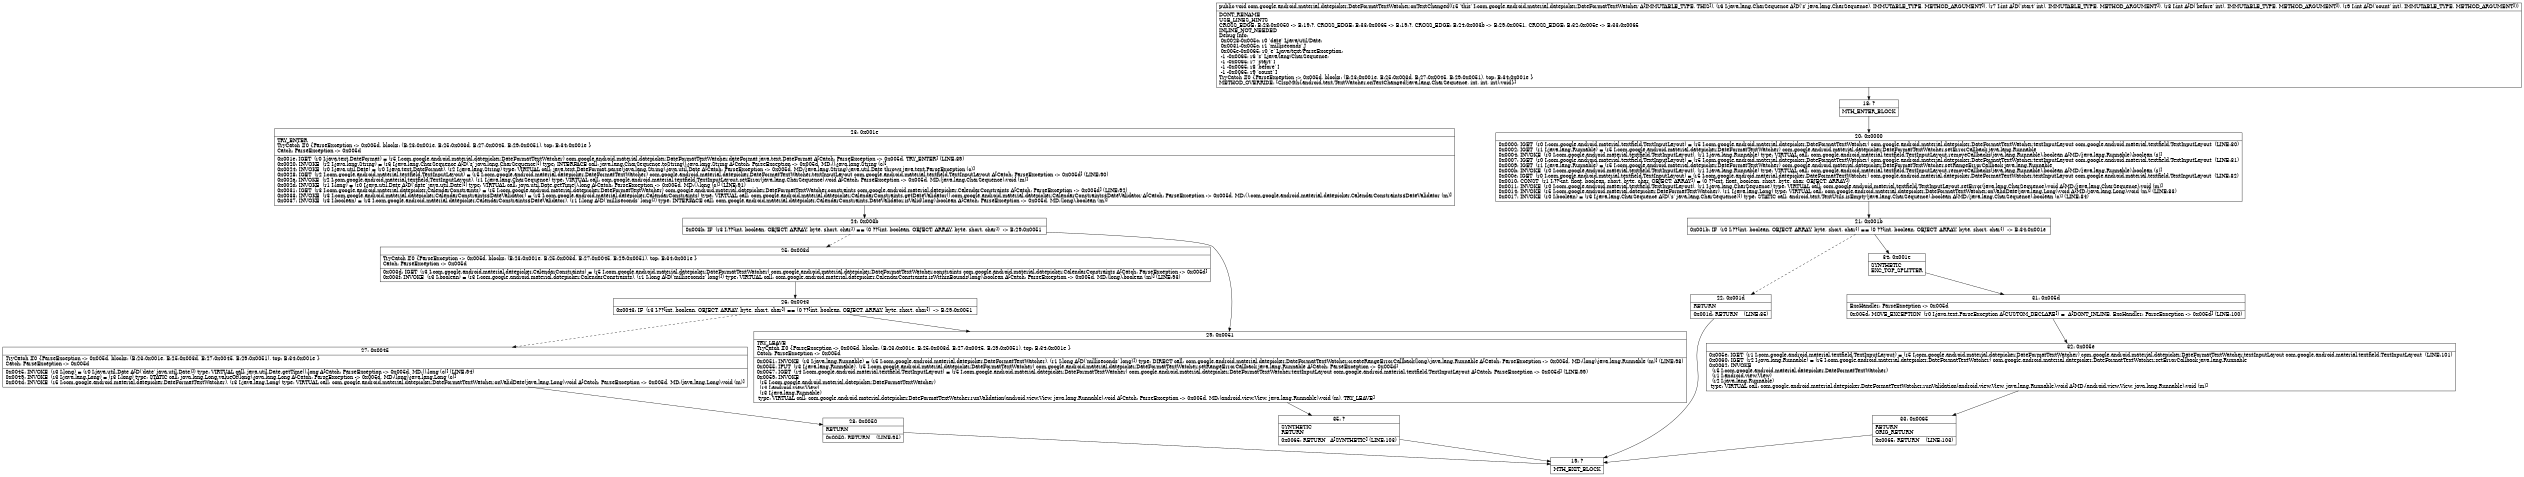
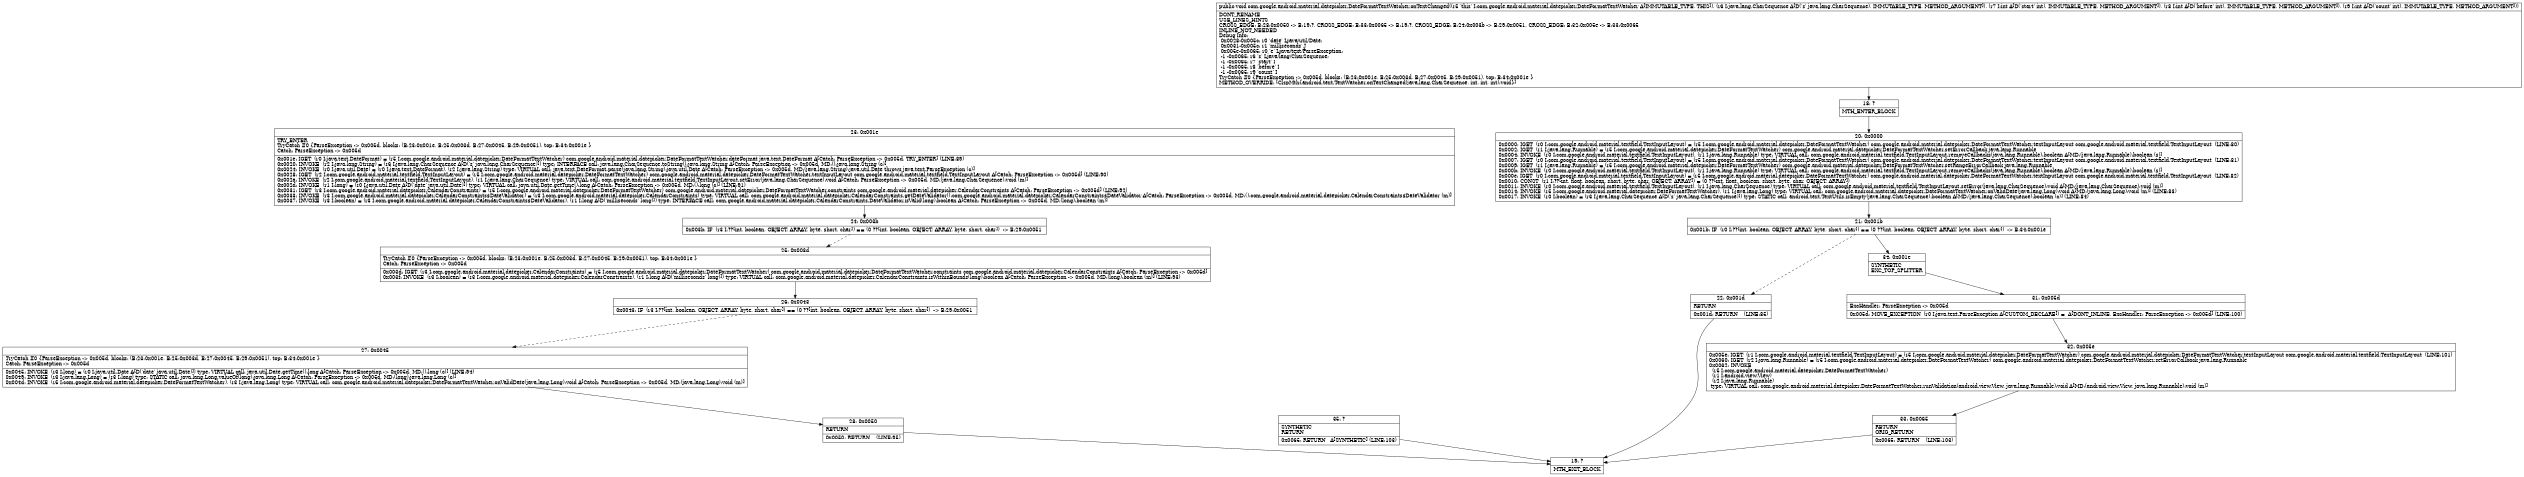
node "29: 0x0051": removed
